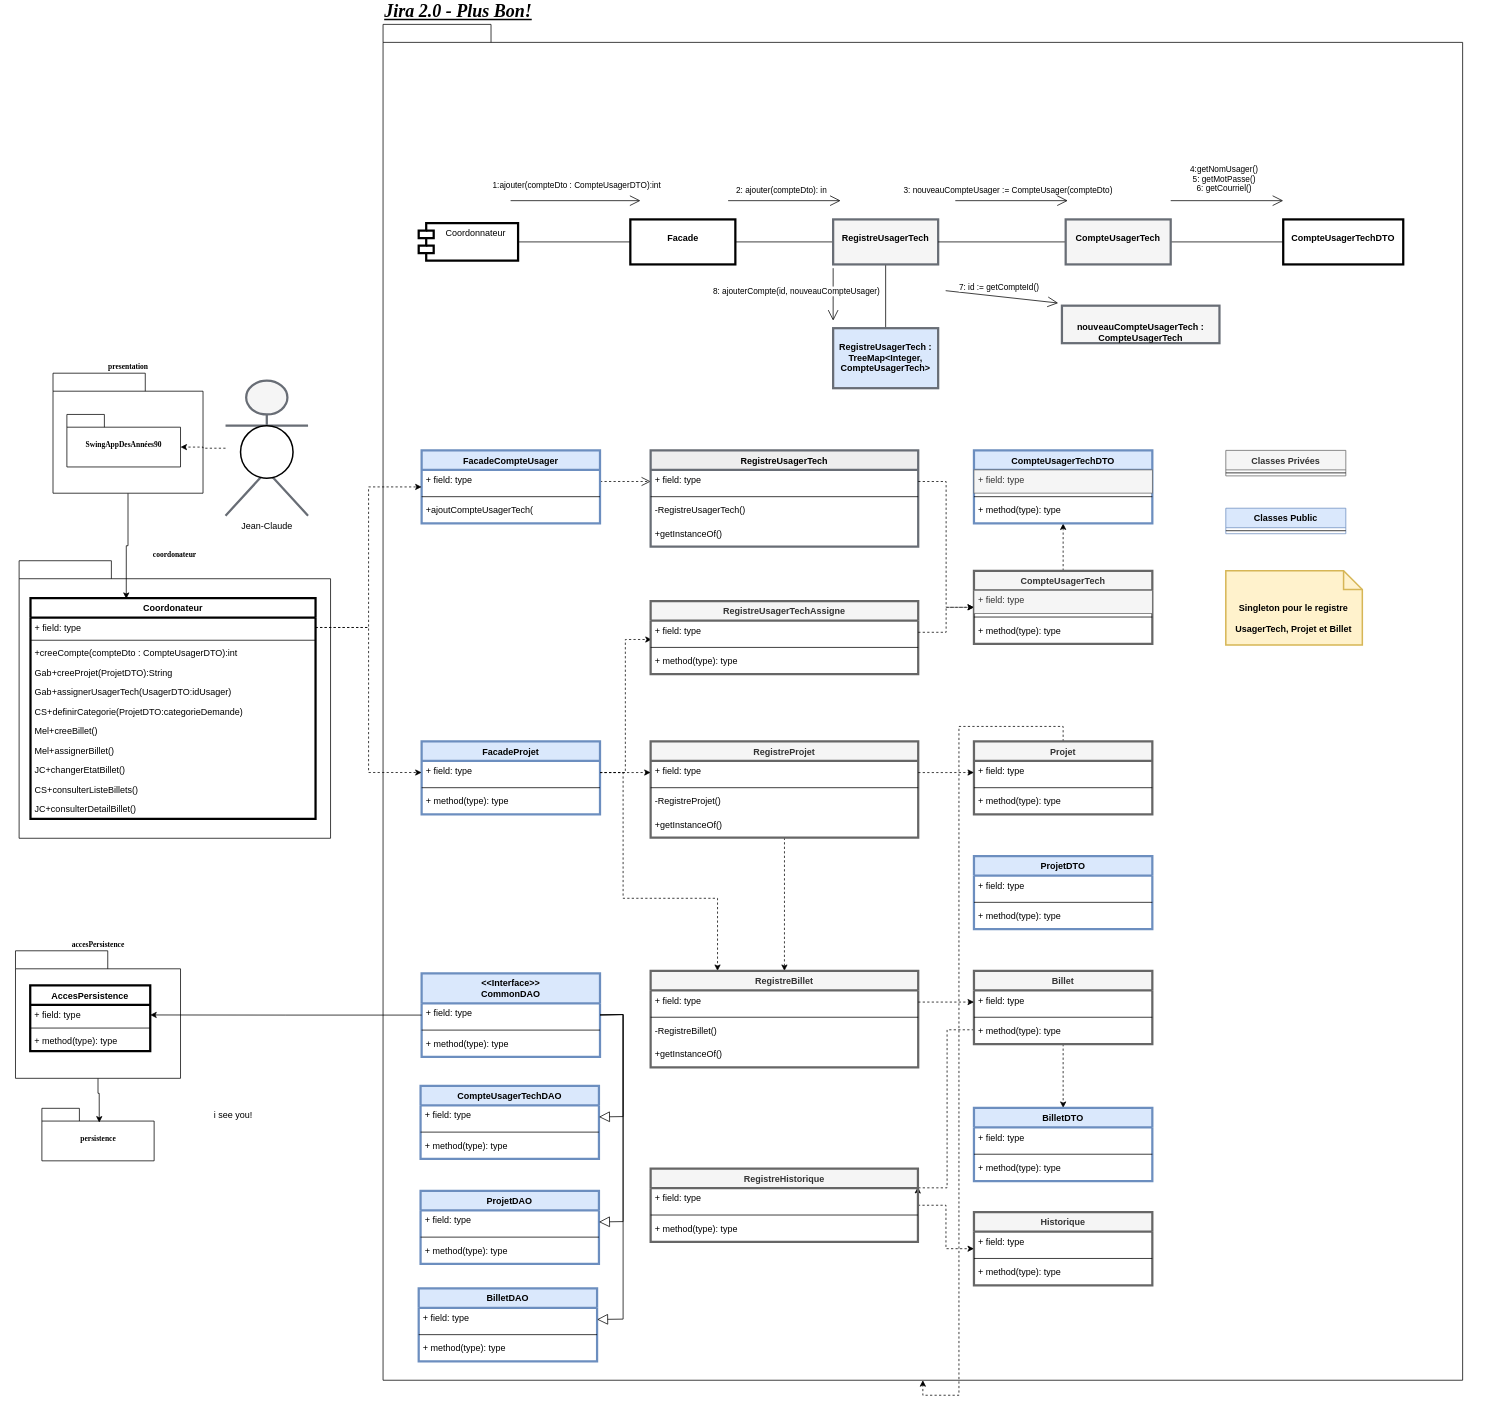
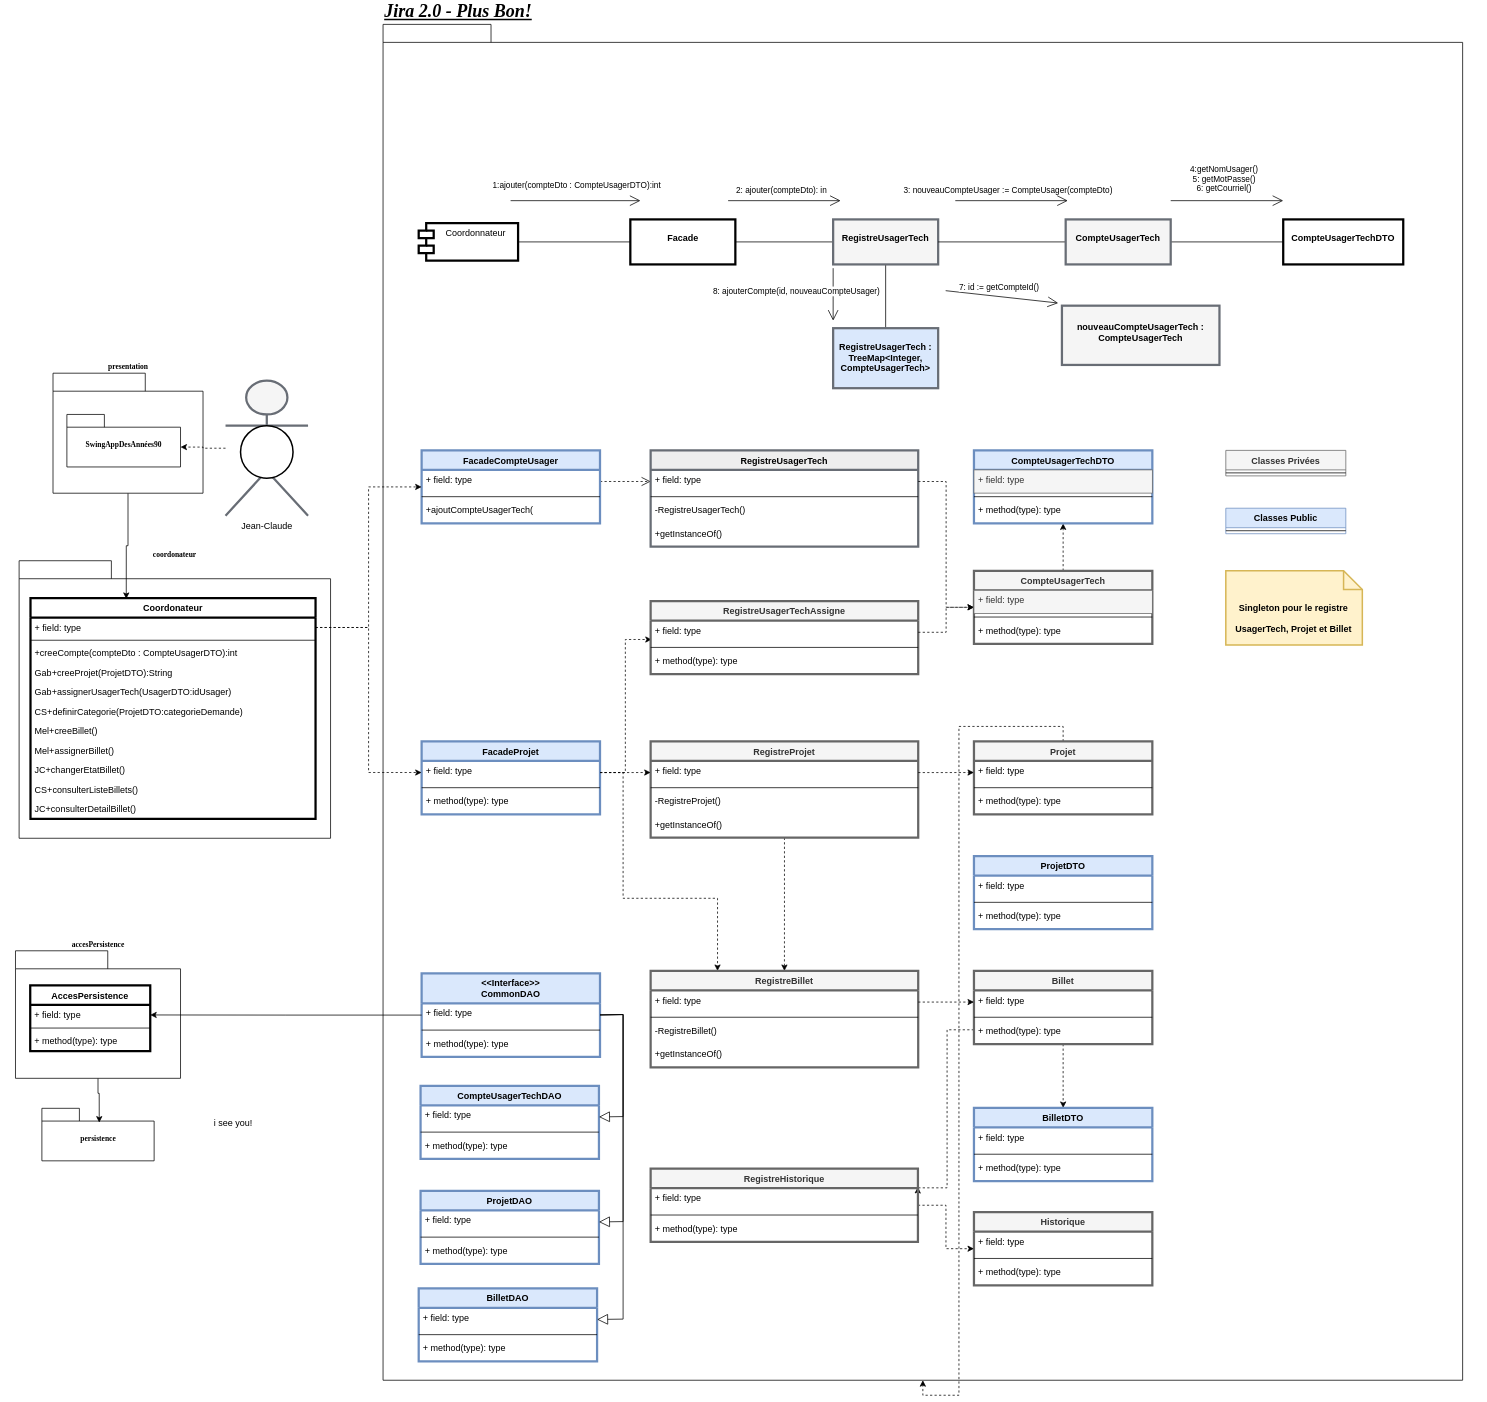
node "nouveauCompteUsagerTech : CompteUsagerTech": size 158x38 -> 158x59
node "i see you!": moved (233, 1116) -> (233, 1123)
